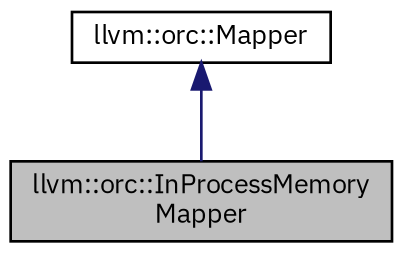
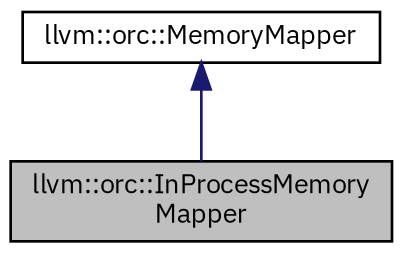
node "llvm::orc::Mapper": label "llvm::orc::Mapper" -> "llvm::orc::MemoryMapper"
